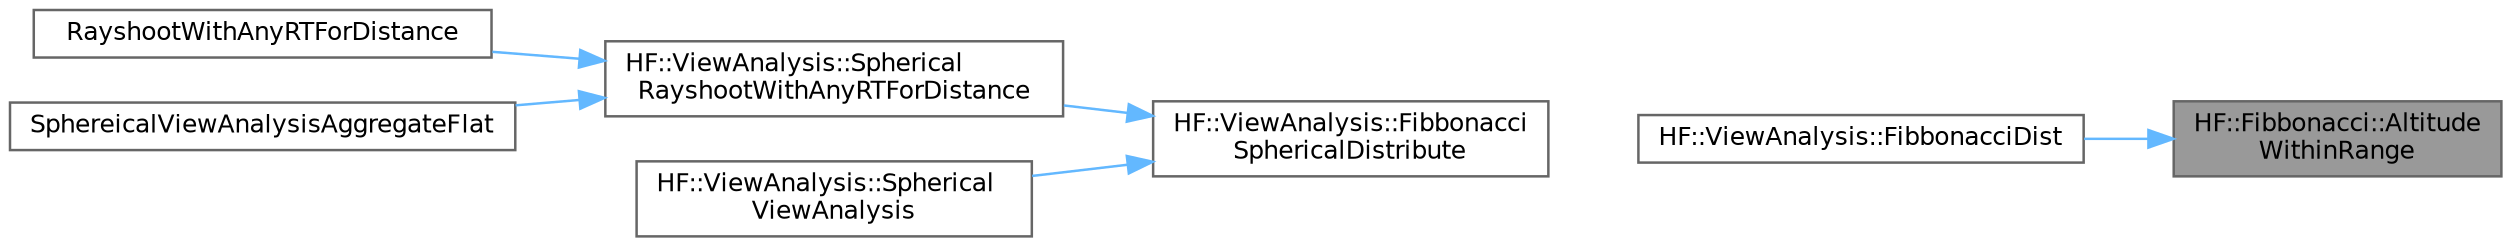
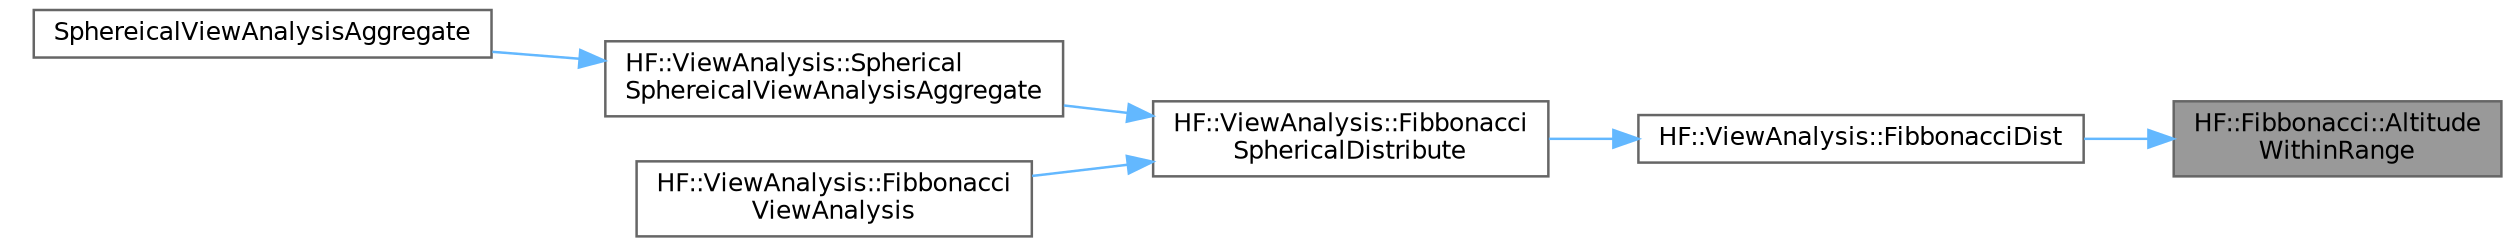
node "RayshootWithAnyRTForDistance": label "RayshootWithAnyRTForDistance" -> "SphereicalViewAnalysisAggregate"
node "HF::ViewAnalysis::Spherical RayshootWithAnyRTForDistance": label "HF::ViewAnalysis::Spherical RayshootWithAnyRTForDistance" -> "HF::ViewAnalysis::Spherical SphereicalViewAnalysisAggregate"
node "SphereicalViewAnalysisAggregateFlat": removed
edge "HF::ViewAnalysis::Fibbonacci SphericalDistribute" -> "HF::ViewAnalysis::FibbonacciDist": added
node "HF::ViewAnalysis::Spherical ViewAnalysis": label "HF::ViewAnalysis::Spherical ViewAnalysis" -> "HF::ViewAnalysis::Fibbonacci ViewAnalysis"
